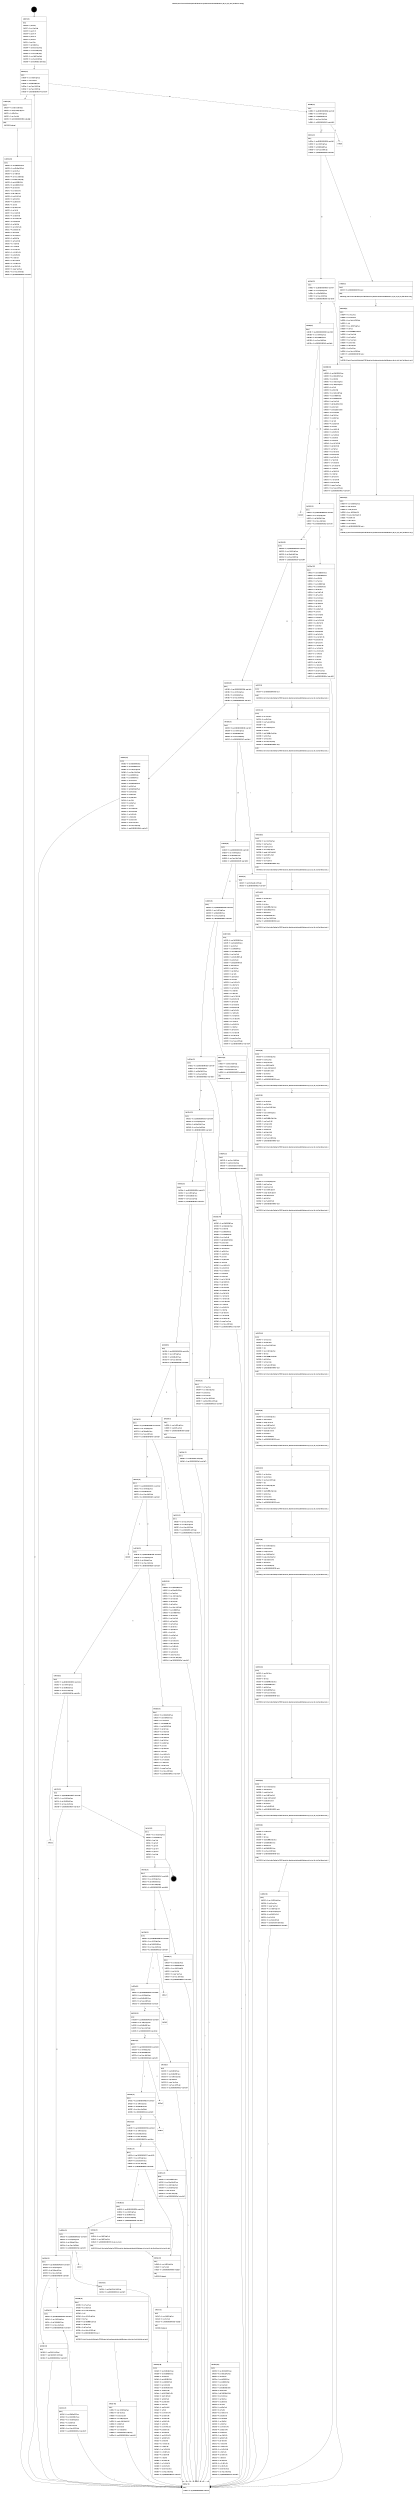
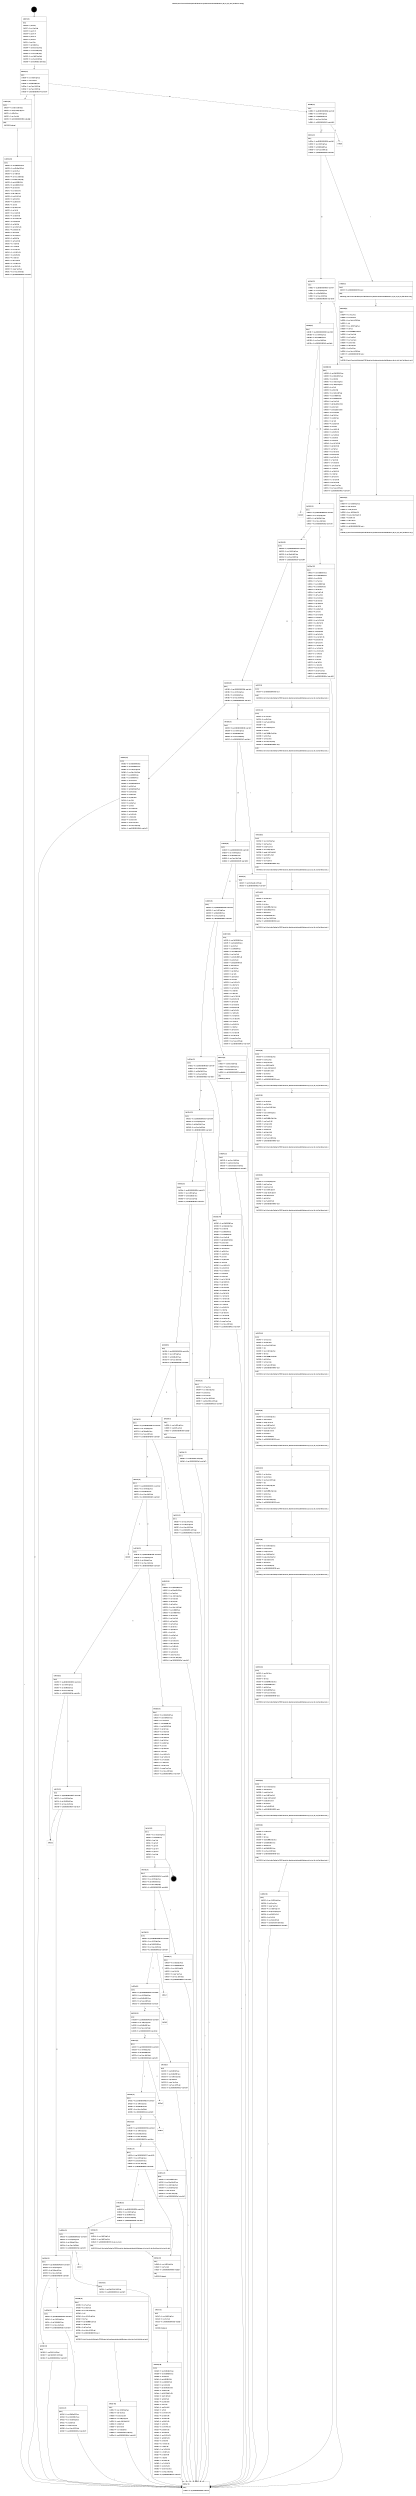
edge "0x403172 [25]" -> "0x403c41 [21]": now "0x403172 [25]" -> "0x4032dc"
edge "0x4032c1 [27]" -> "0x4031a4 [25]": reversed
node "0x4035b2 [144]": removed
